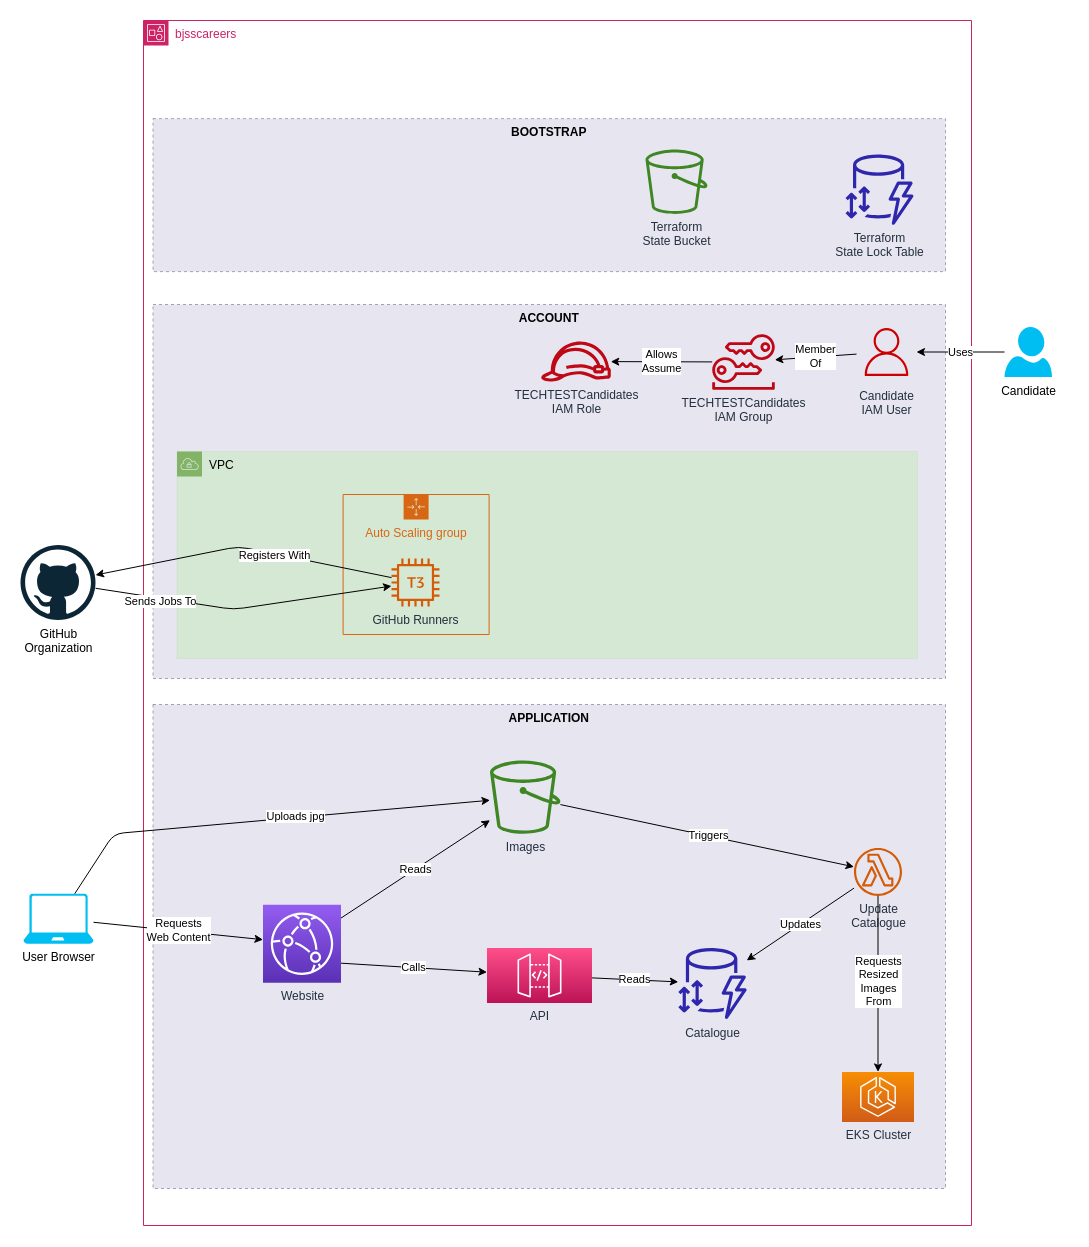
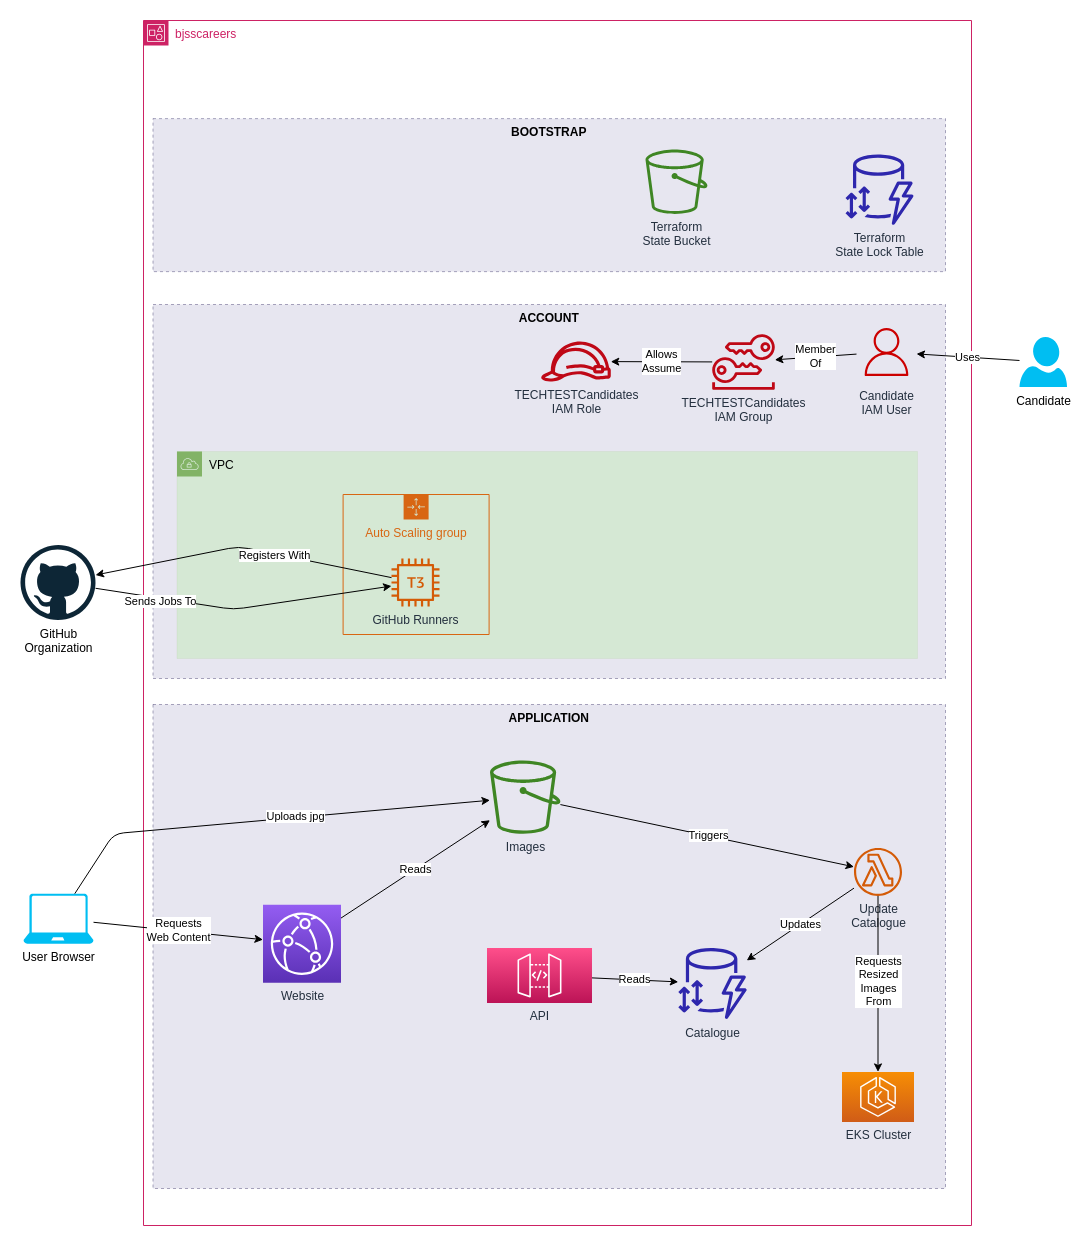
node "Candidate": moved (1028, 352) -> (1043, 362)
edge "Website" -> "API": removed, label "Calls"
